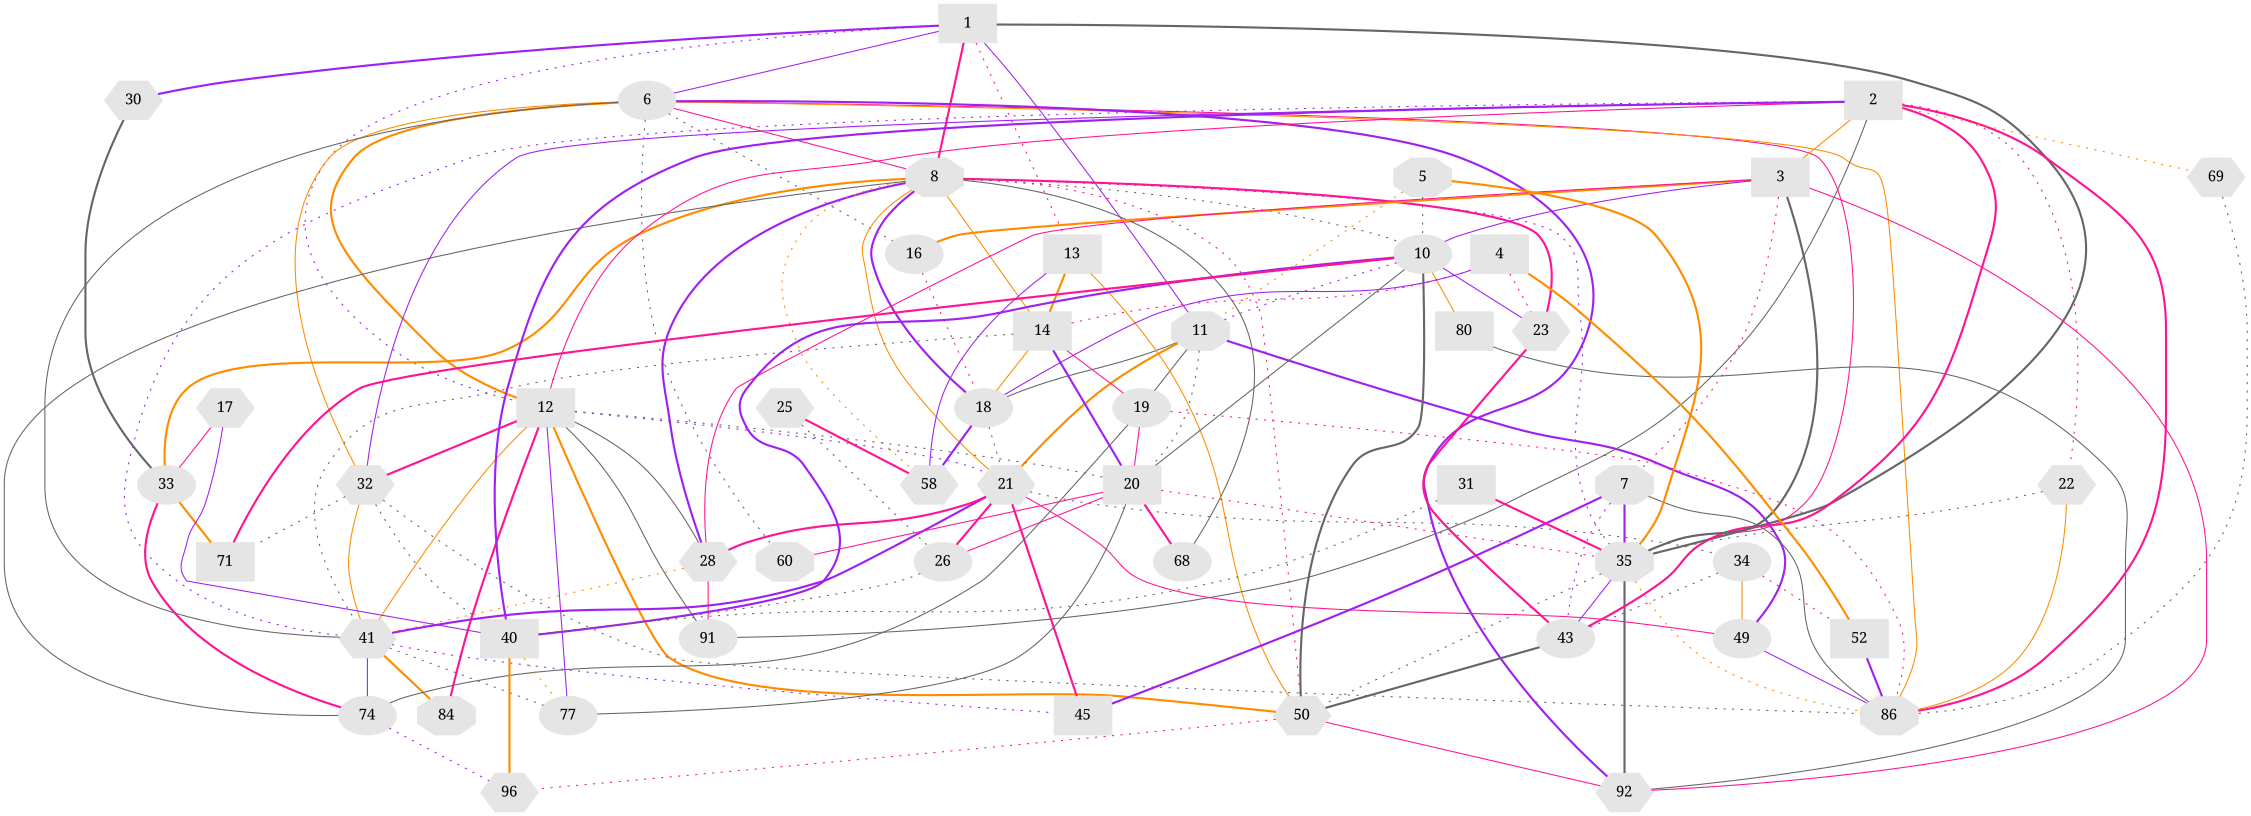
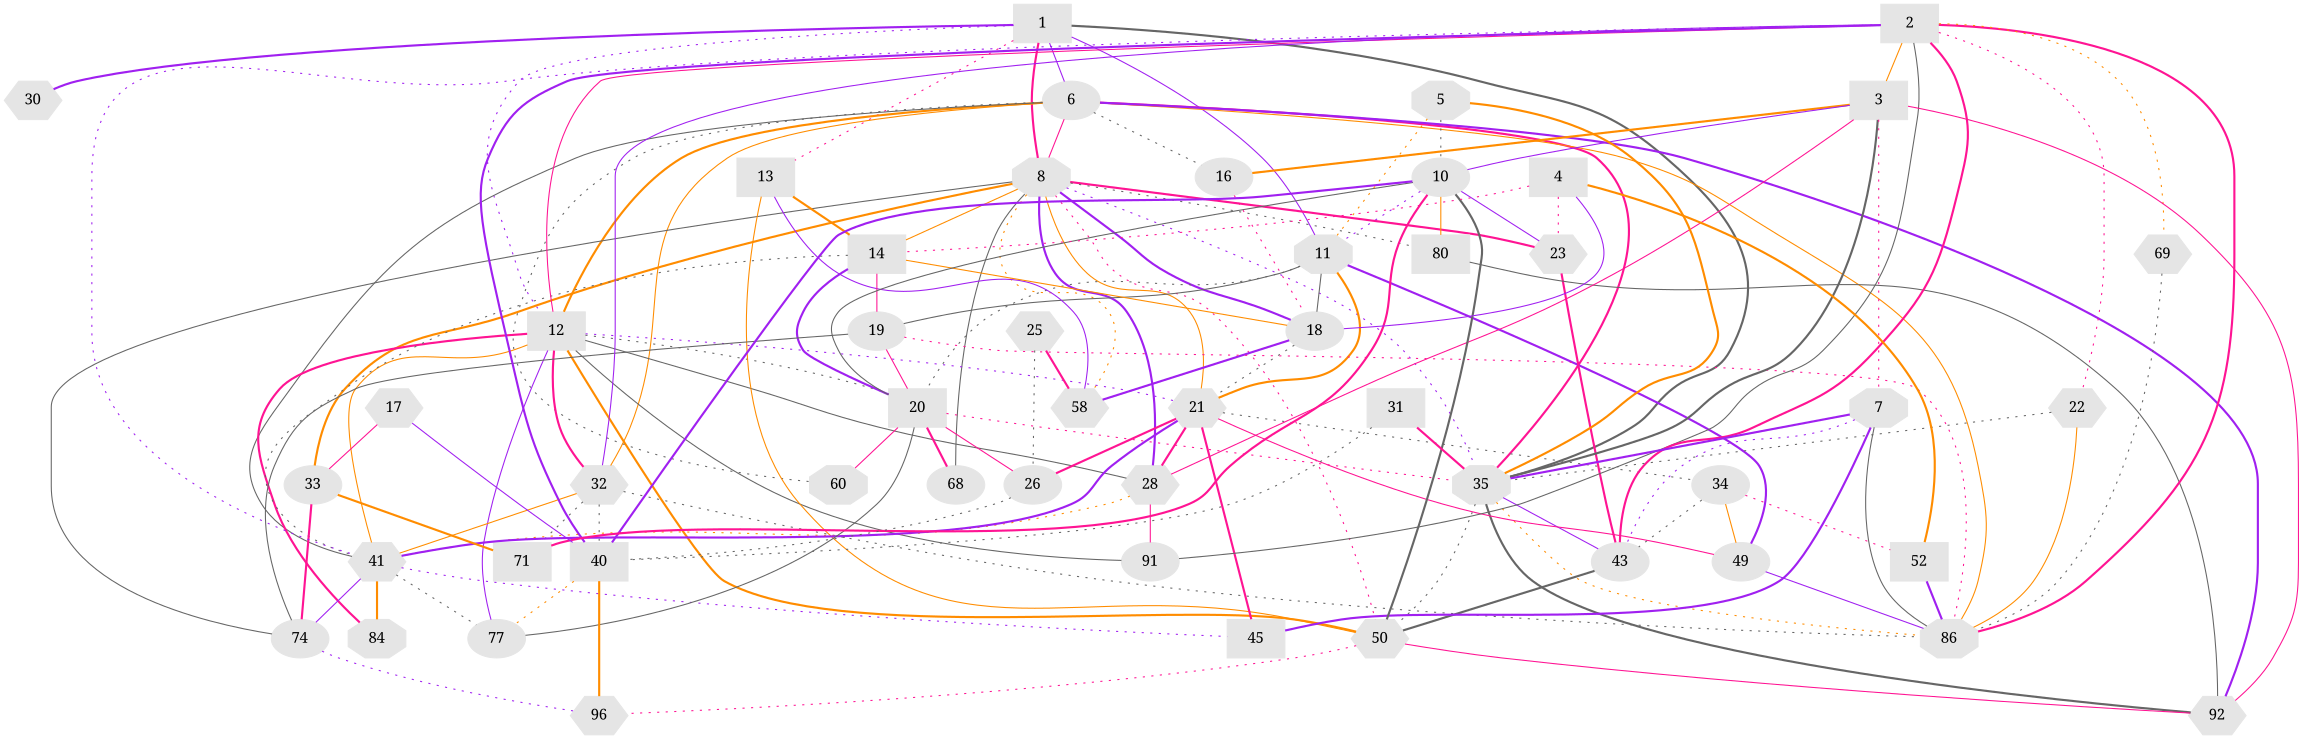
edge "6" -- "35": style solid -> bold
edge "8" -- "10": now "8" -- "80"
edge "30" -- "33": removed
